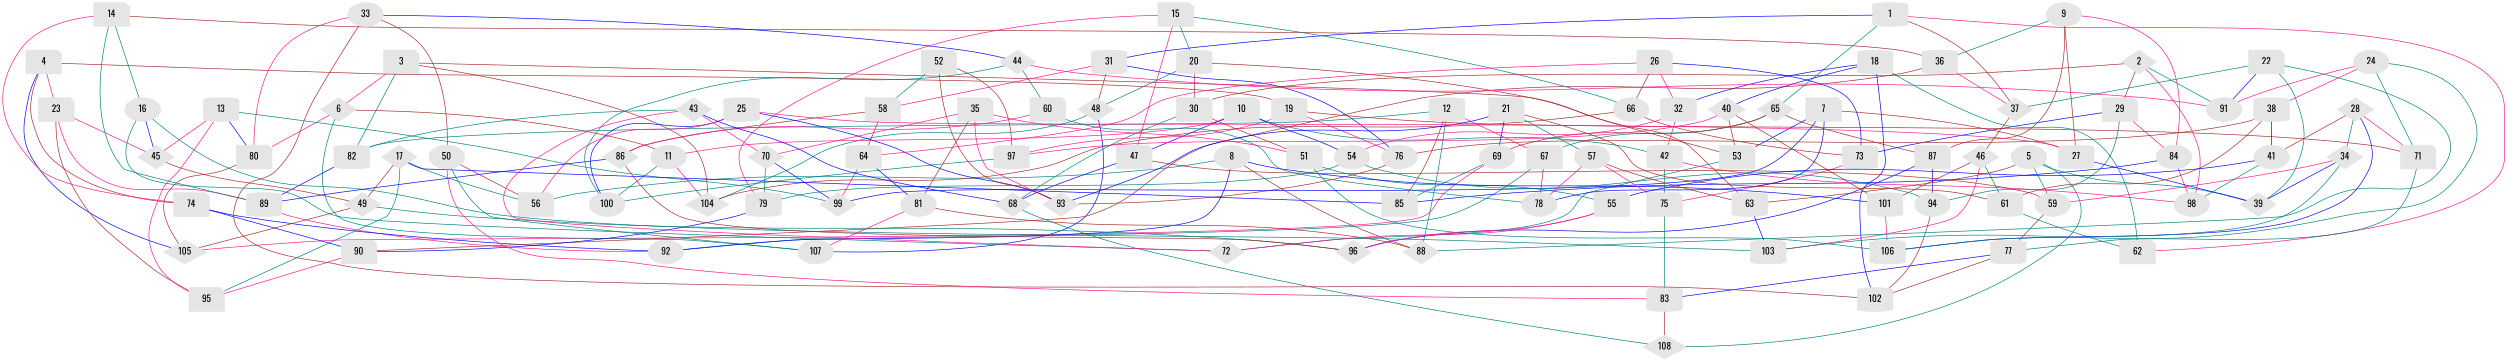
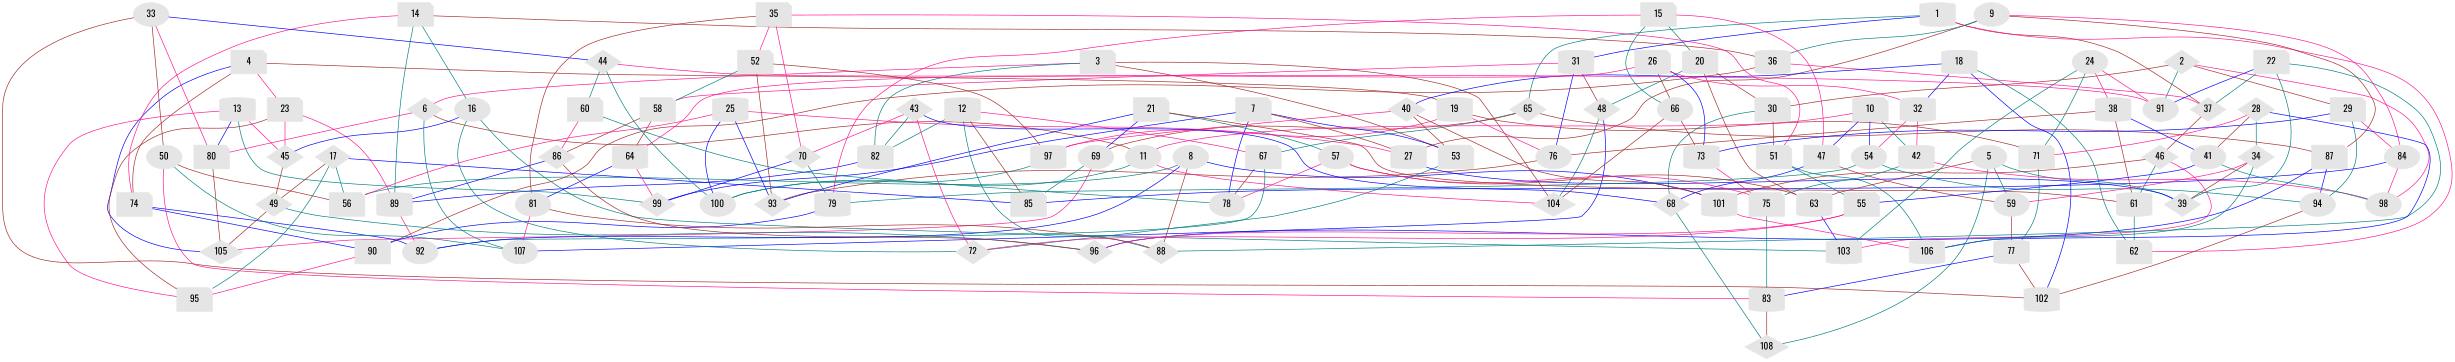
edge "35" -- "93": now "35" -- "52"
edge "34" -- "39": color blue -> brown
